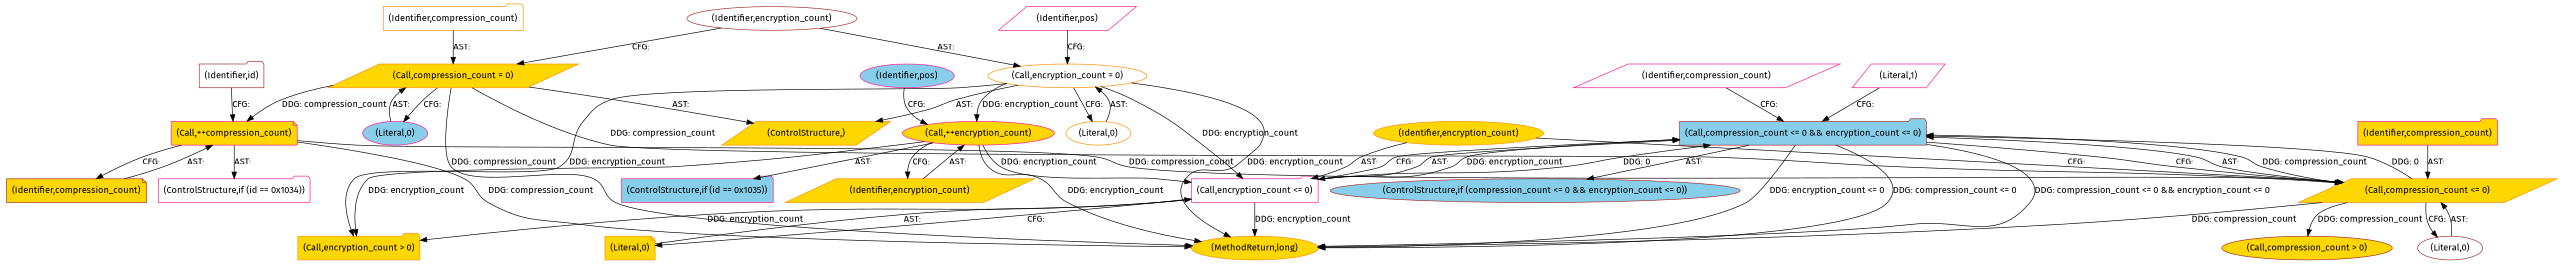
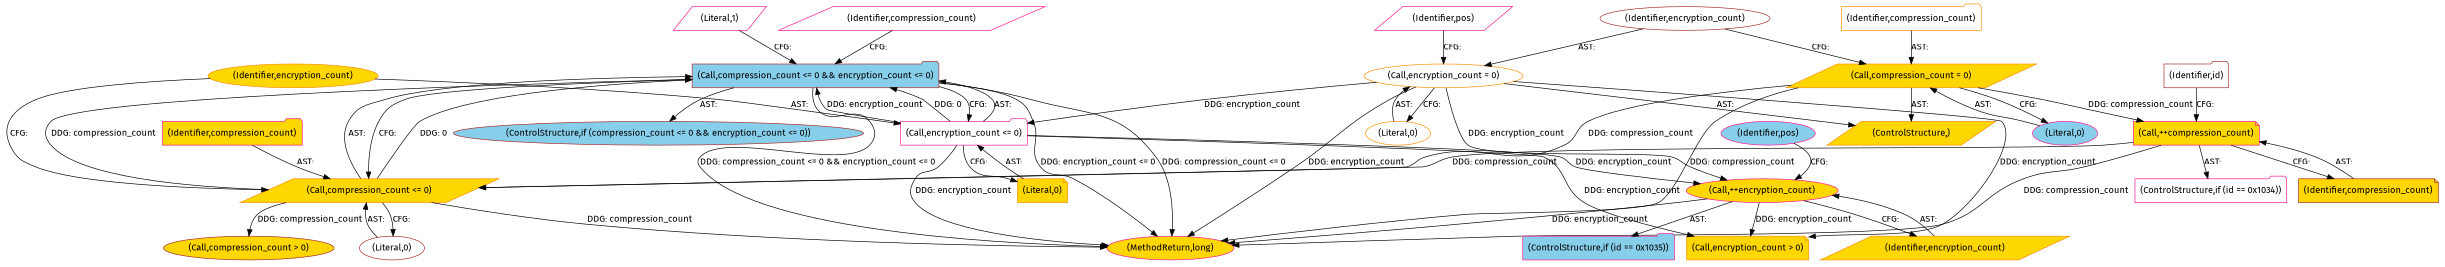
edge "(Call,++encryption_count)" -> "(Call,encryption_count <= 0)": reversed
node "(Call,encryption_count > 0)": shape folder -> note
node "(MethodReturn,long)": color darkorange -> deeppink
